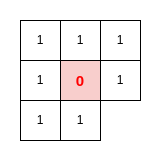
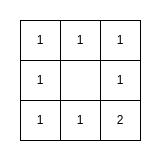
node "0": removed
node "2": added
